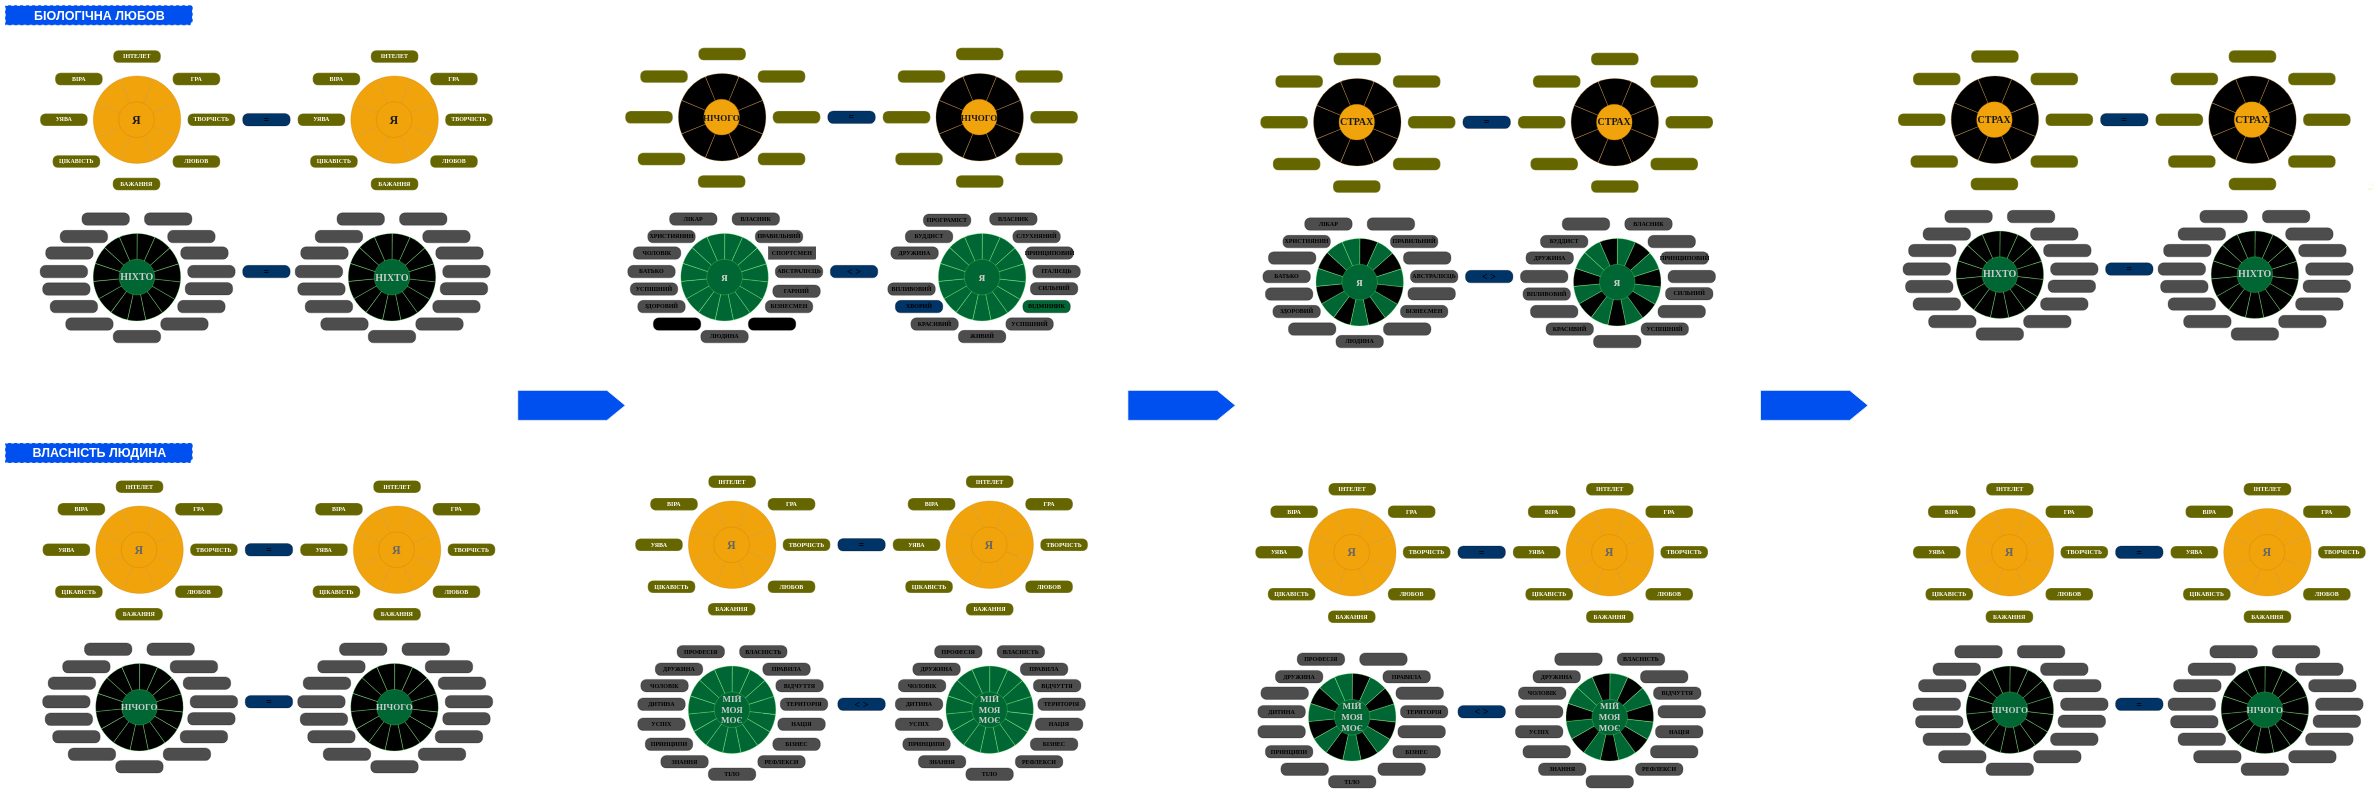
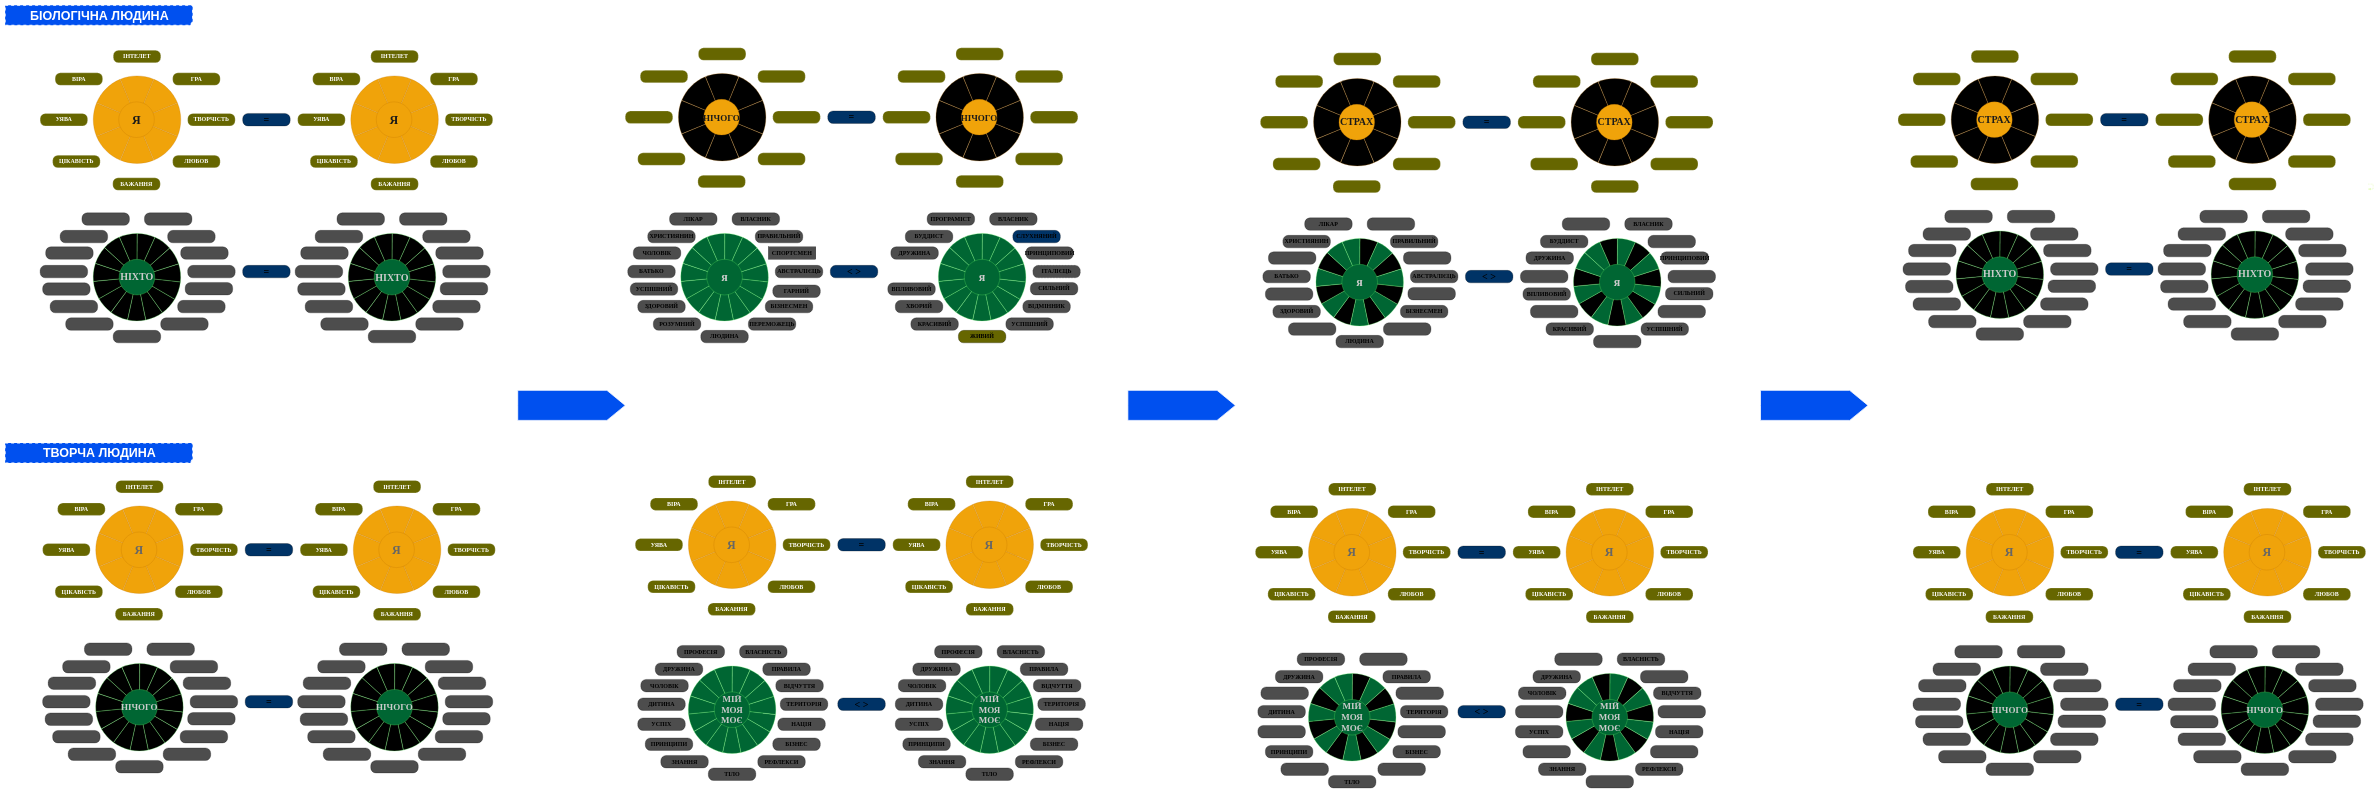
node "БІОЛОГІЧНА ЛЮБОВ": label "БІОЛОГІЧНА ЛЮБОВ" -> "БІОЛОГІЧНА ЛЮДИНА"
node "ПРОГРАМІСТ": moved (947, 220) -> (951, 219)
node "СЛУХНЯНИЙ": fillcolor #4d4d4d -> #003366
node "ІТАЛІЄЦЬ": style solid -> dashed
node "ХВОРИЙ": fillcolor #003366 -> #4d4d4d
node "ВІДМІННИК": fillcolor #006633 -> #4d4d4d
node "РОЗУМНИЙ": fillcolor #000000 -> #4d4d4d
node "ПЕРЕМОЖЕЦЬ": fillcolor #000000 -> #4d4d4d
node "ЖИВИЙ": fillcolor #4d4d4d -> #666600
node "ВЛАСНІСТЬ ЛЮДИНА": label "ВЛАСНІСТЬ ЛЮДИНА" -> "ТВОРЧА ЛЮДИНА"
